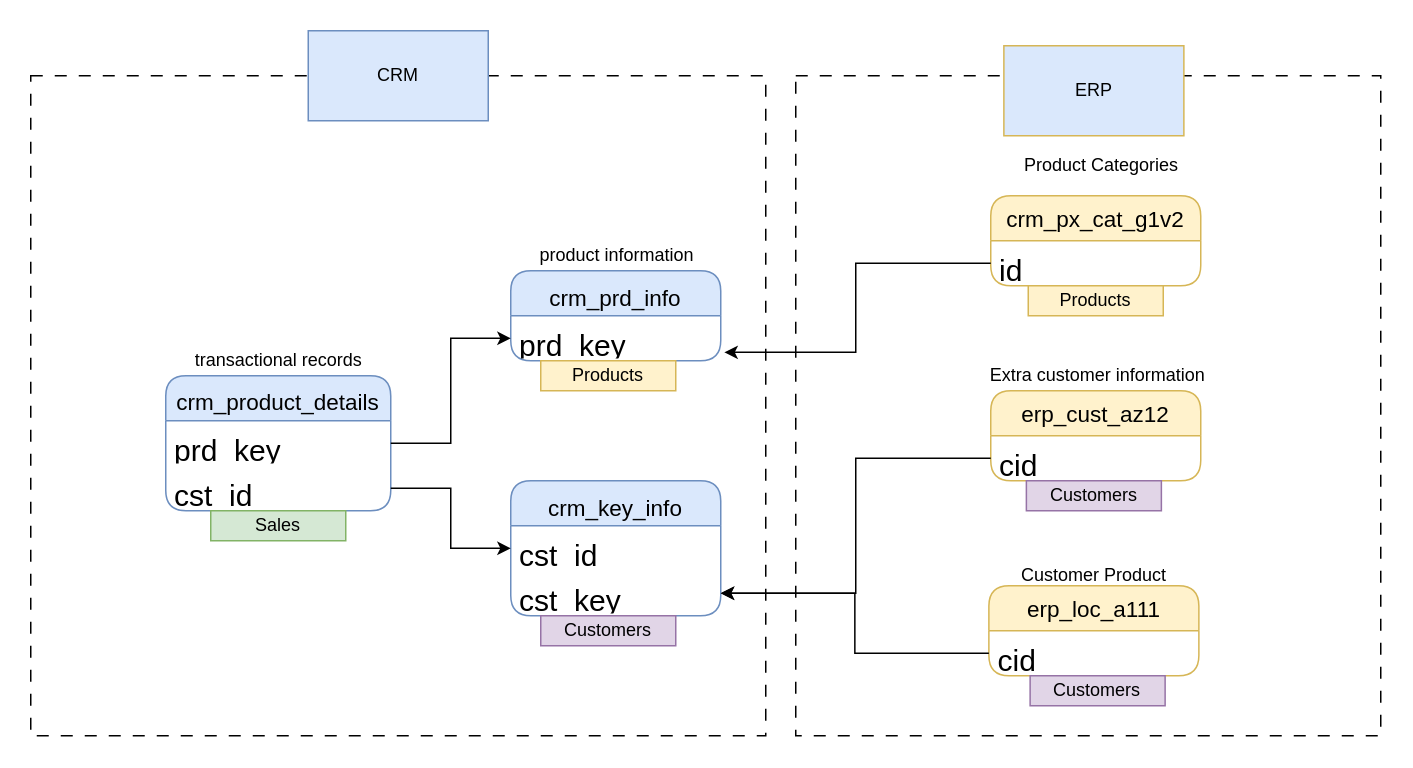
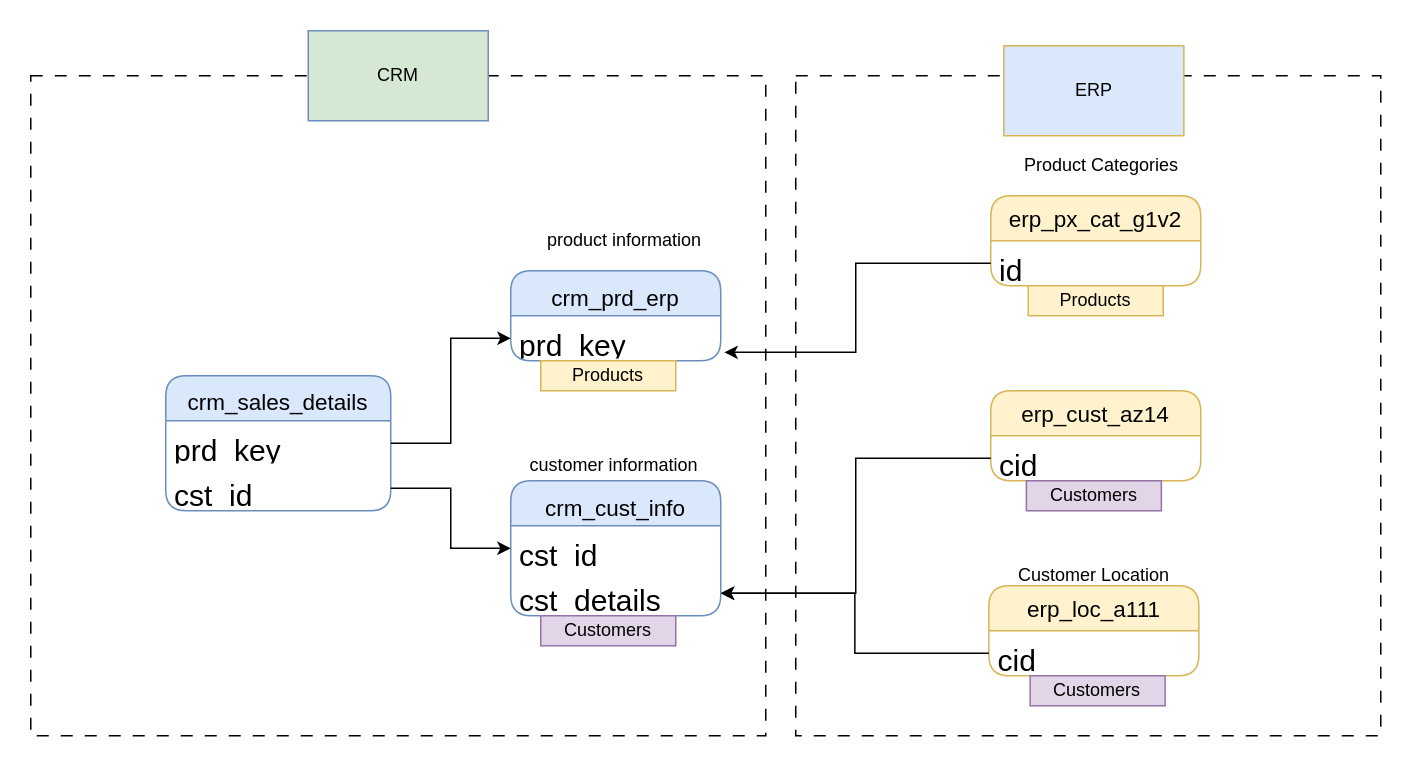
node "CRM": fillcolor #dae8fc -> #d5e8d4
node "crm_px_cat_g1v2": label "crm_px_cat_g1v2" -> "erp_px_cat_g1v2"
node "product information": moved (617, 256) -> (624, 241)
node "crm_prd_info": label "crm_prd_info" -> "crm_prd_erp"
node "transactional records": removed
node "Extra customer information": removed
node "crm_product_details": label "crm_product_details" -> "crm_sales_details"
node "erp_cust_az12": label "erp_cust_az12" -> "erp_cust_az14"
node "customer information": added
node "crm_key_info": label "crm_key_info" -> "crm_cust_info"
node "Sales": removed
node "Customer Product": label "Customer Product" -> "Customer Location"
node "cst_key": label "cst_key" -> "cst_details"
